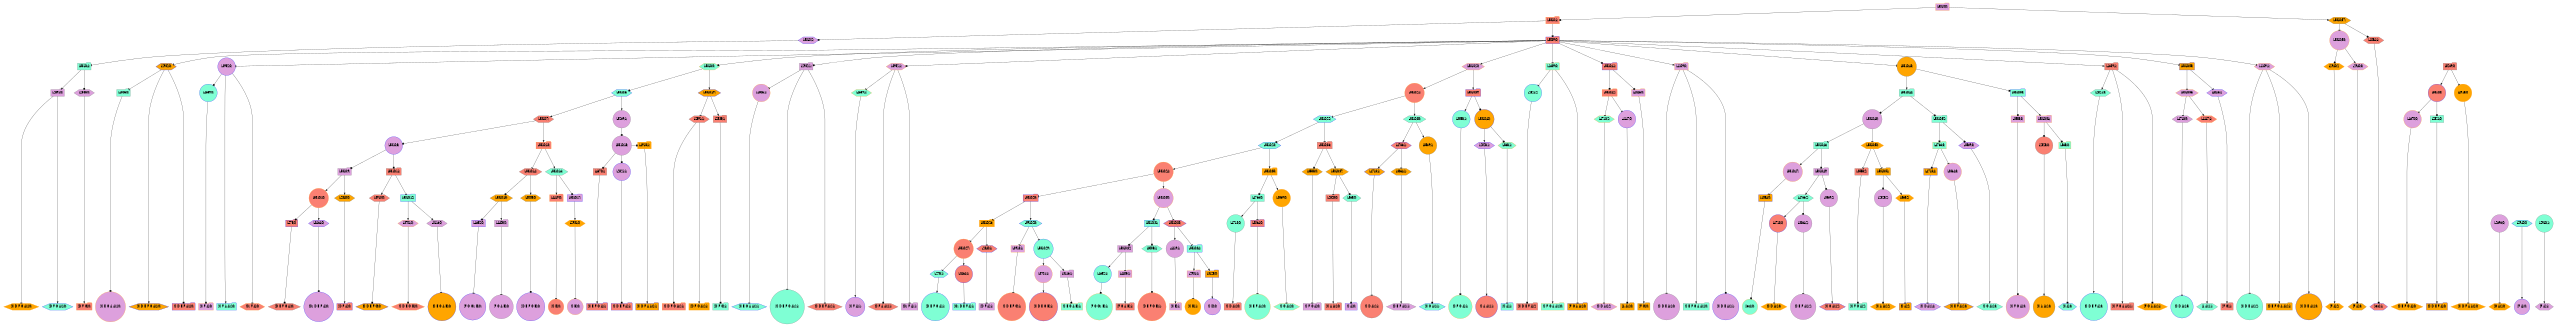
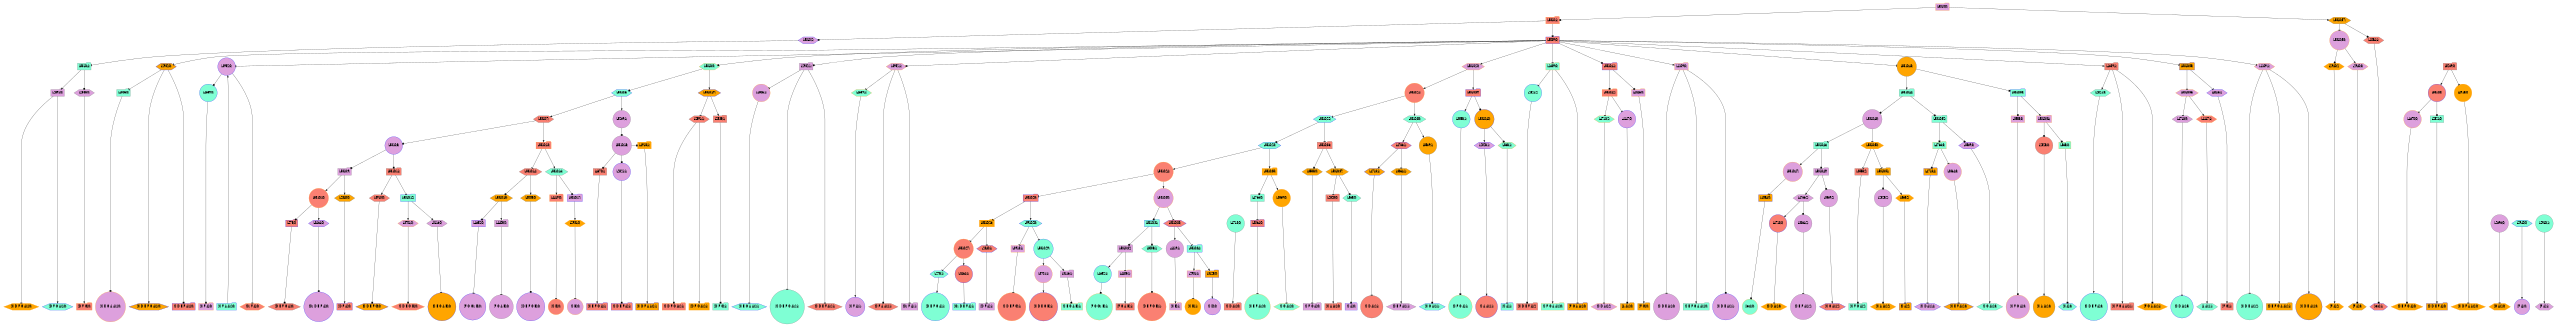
edge "L3952(0)" -> "[C  F  A  Ais](0)": reversed
node "L4766(2)": fillcolor aquamarine -> plum
edge "L4766(0)" -> "L4713(0)": removed
